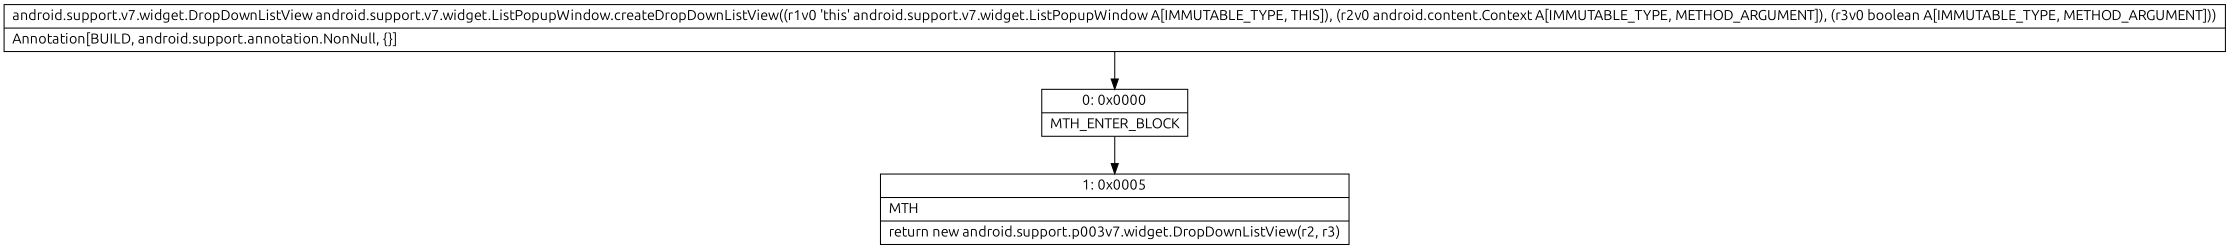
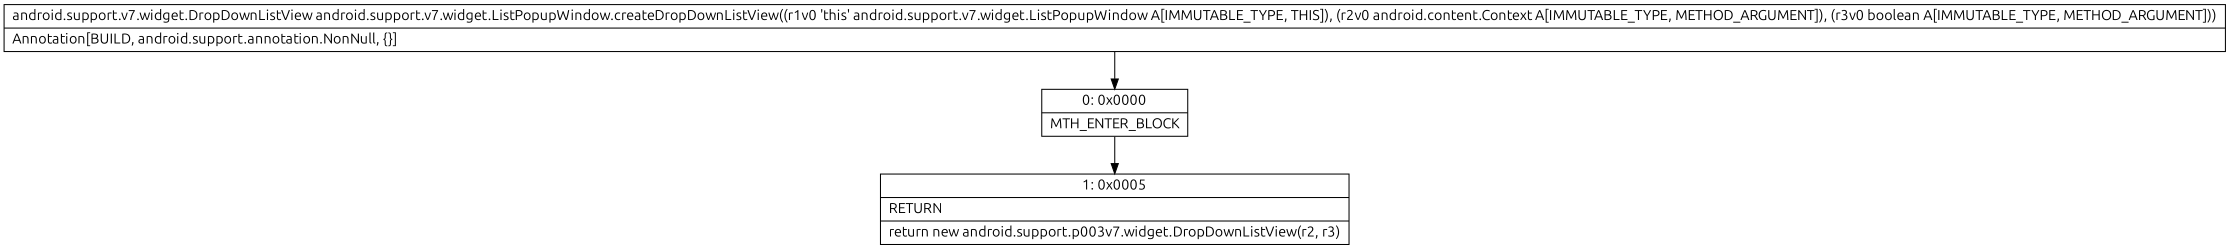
node "1: 0x0005": text "MTH" -> "RETURN"
